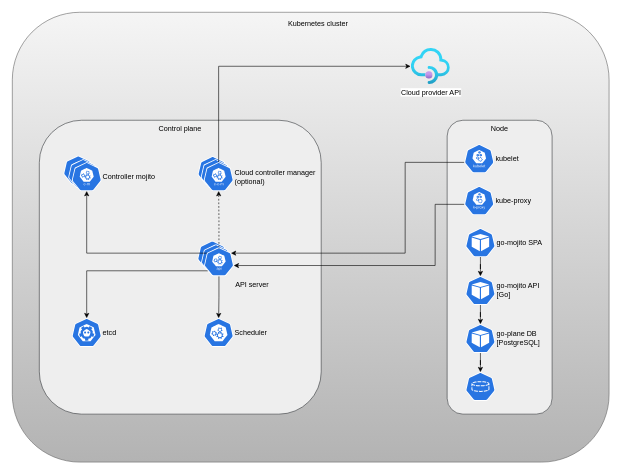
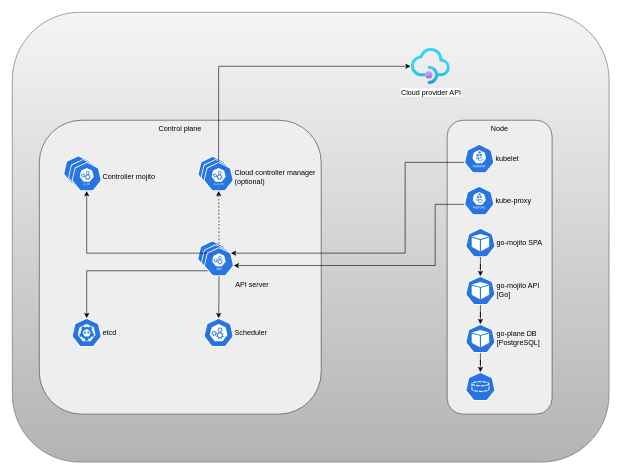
node "Kubernetes cluster": removed
